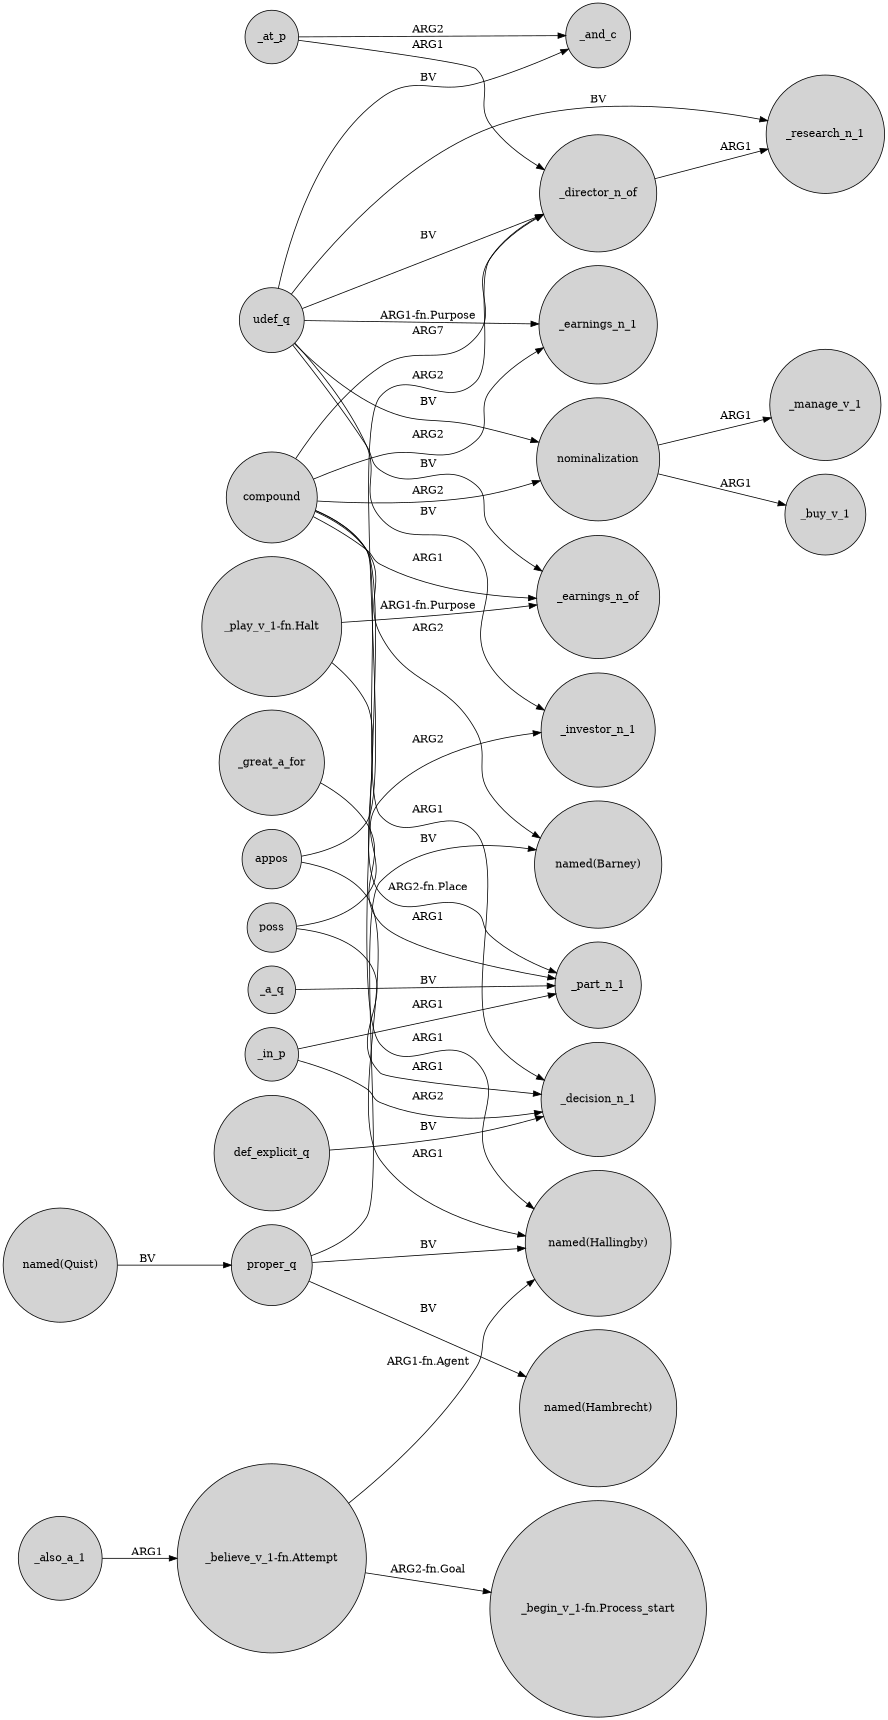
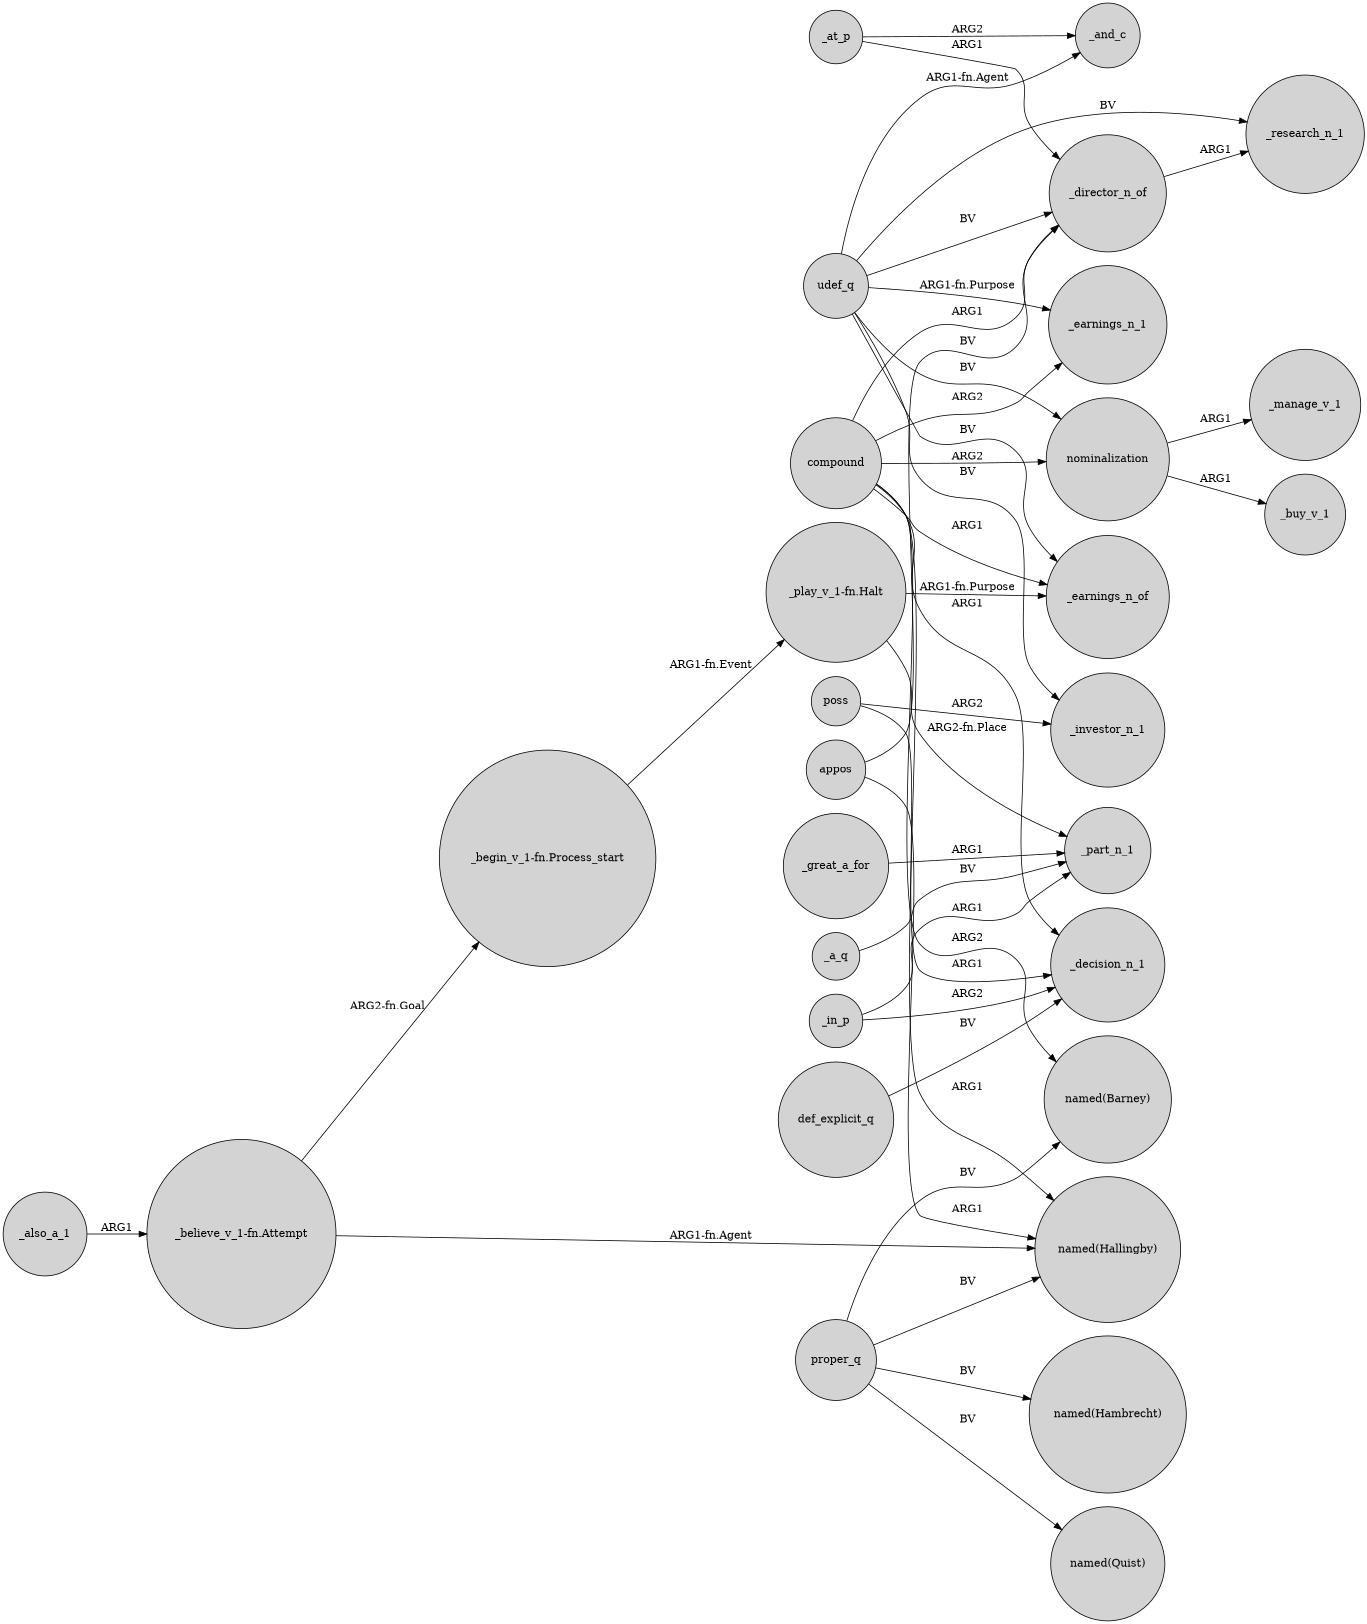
edge "udef_q" -> "_and_c": label "BV" -> "ARG1-fn.Agent"
edge "compound" -> "_director_n_of": label "ARG7" -> "ARG1"
edge "appos" -> "_director_n_of": label "ARG2" -> "BV"
edge "_begin_v_1-fn.Process_start" -> "_play_v_1-fn.Halt": added, label "ARG1-fn.Event"
edge "named(Quist)" -> "proper_q": reversed
